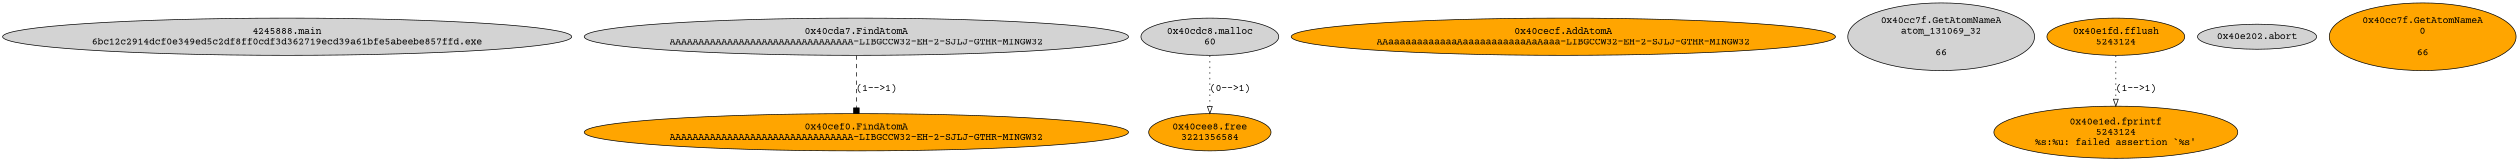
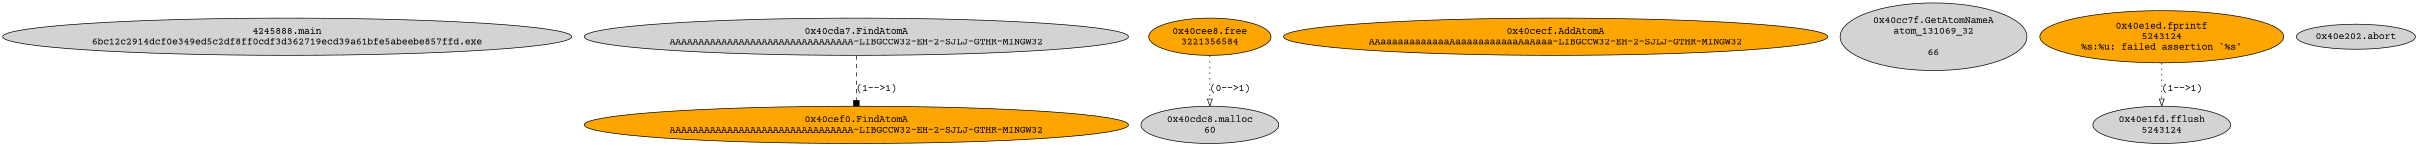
node "0x40e1fd.fflush 5243124": fillcolor orange -> lightgrey
node "0x40cc7f.GetAtomNameA 0 66": removed
edge "0x40e1fd.fflush 5243124" -> "0x40e1ed.fprintf 5243124 %s:%u: failed assertion `%s'": reversed
edge "0x40cdc8.malloc 60" -> "0x40cee8.free 3221356584": reversed
